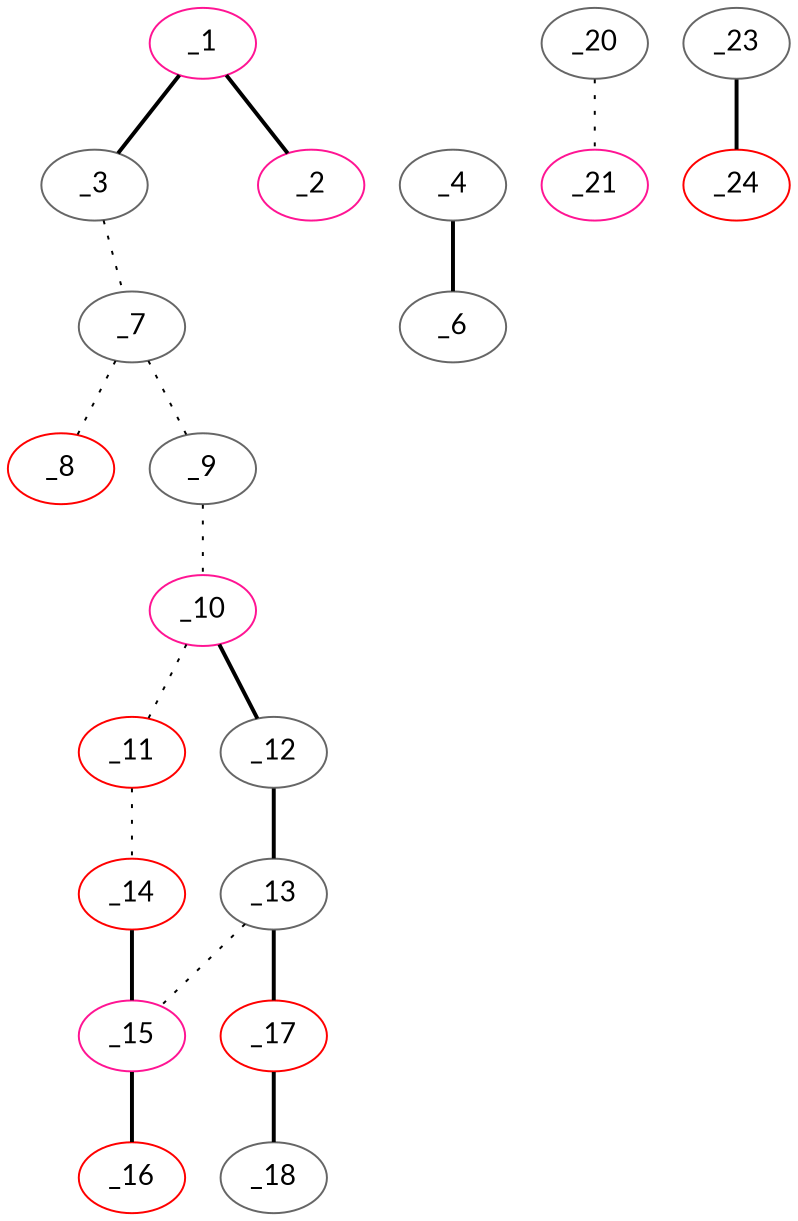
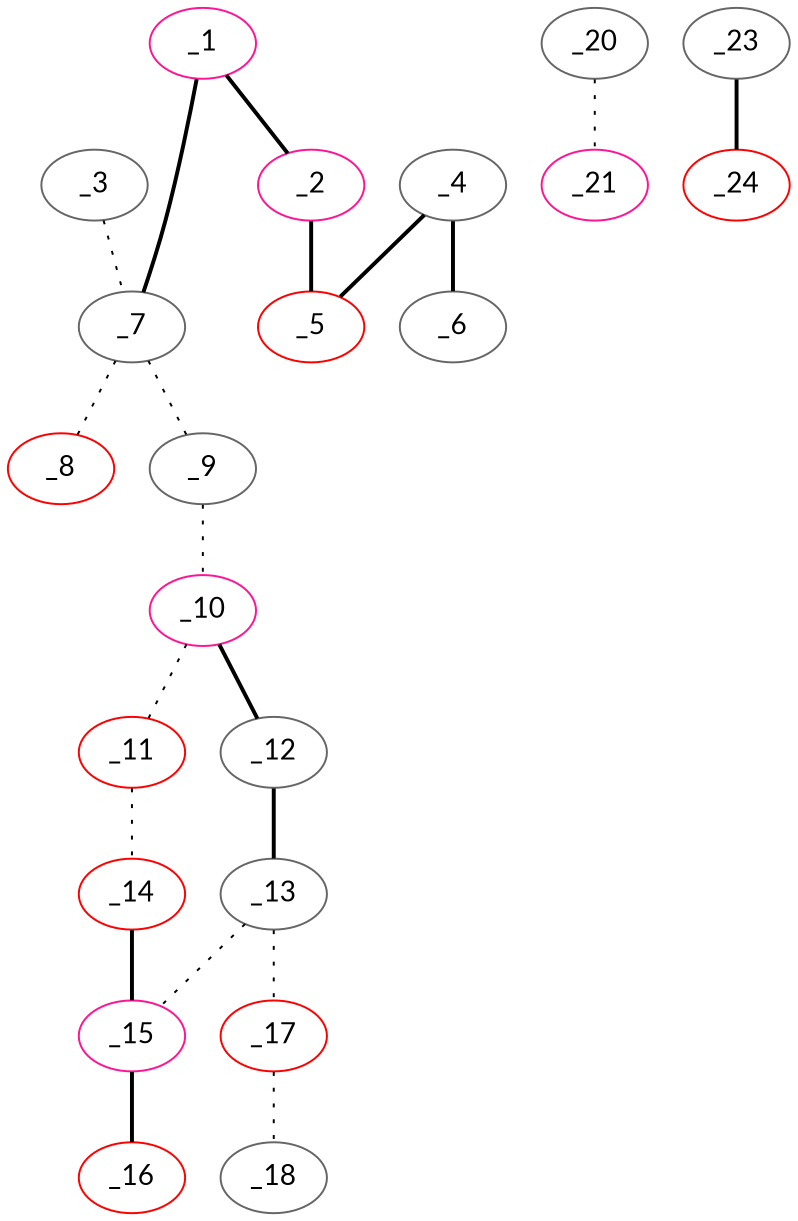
edge "_1" -- "_3": now "_1" -- "_7"
node "_5": added
edge "_13" -- "_17": style bold -> dotted
edge "_17" -- "_18": style bold -> dotted
